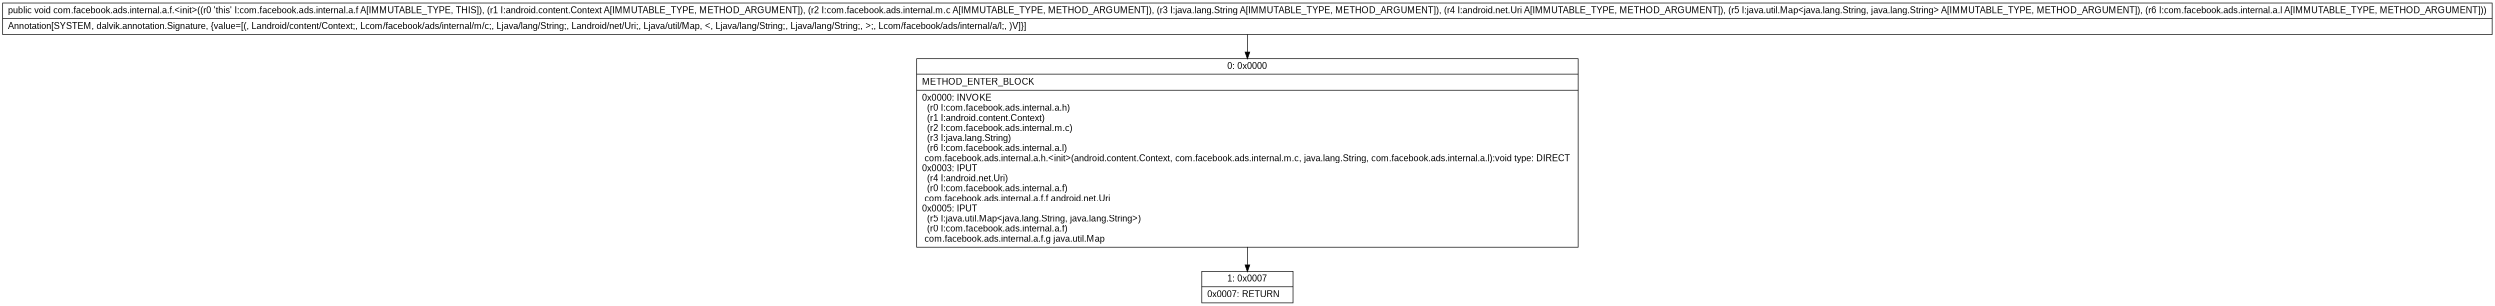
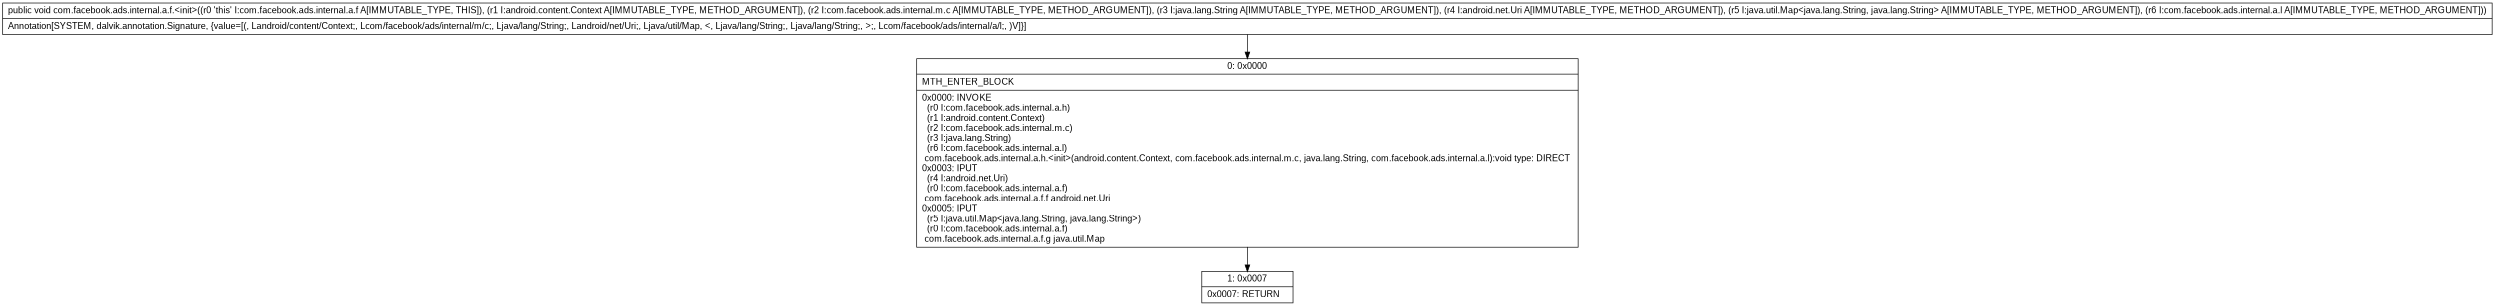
node "0: 0x0000": text "METHOD_ENTER_BLOCK" -> "MTH_ENTER_BLOCK"
